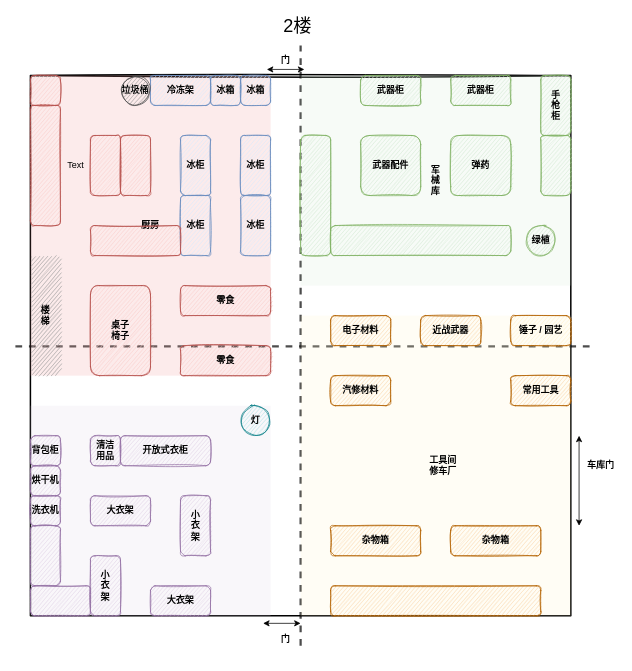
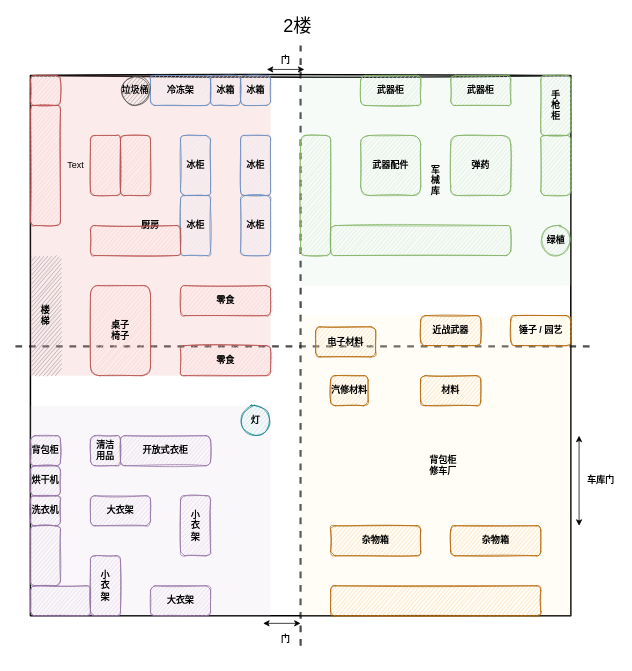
node "绿植": moved (540, 240) -> (555, 240)
node "电子材料": moved (360, 330) -> (345, 342)
node "汽修材料": size 60x30 -> 38x30
node "材料": added
node "常用工具": removed
node "工具间 修车厂": label "工具间 修车厂" -> "背包柜 修车厂"
node "车库门": moved (600, 465) -> (600, 480)
